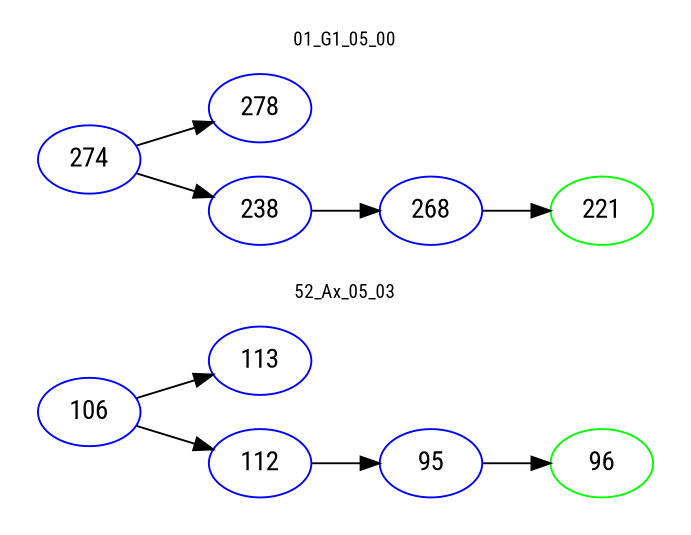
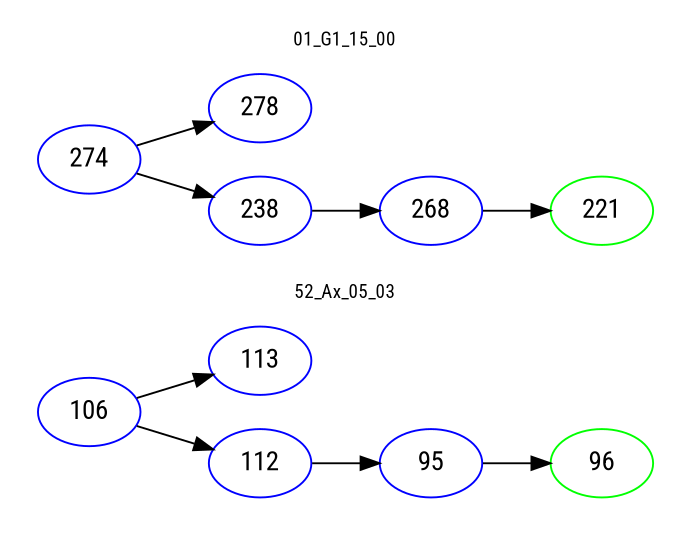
cluster "01_G1_05_00": label "01_G1_05_00" -> "01_G1_15_00"
